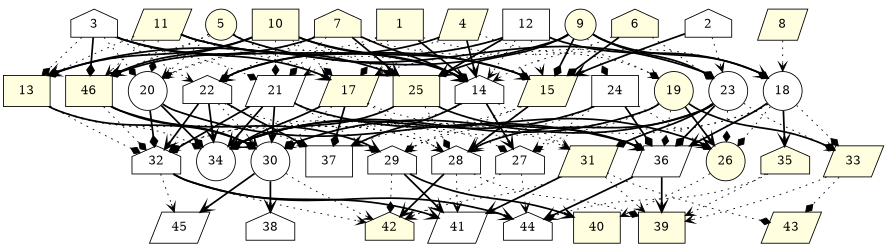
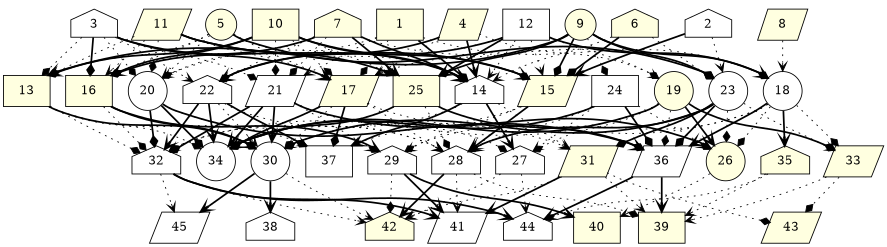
node "46": label "46" -> "16"
